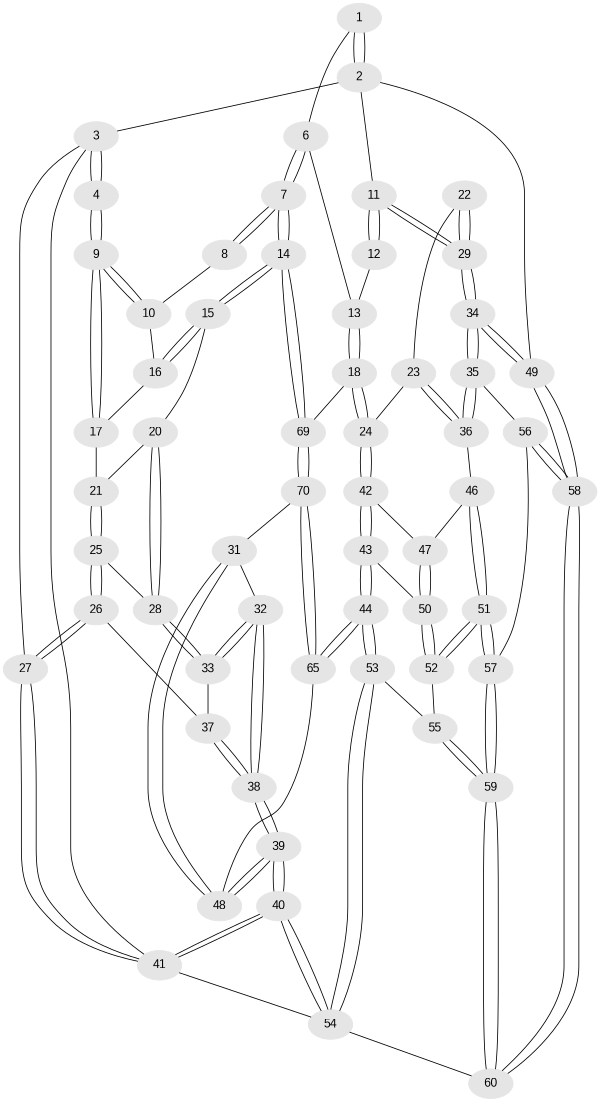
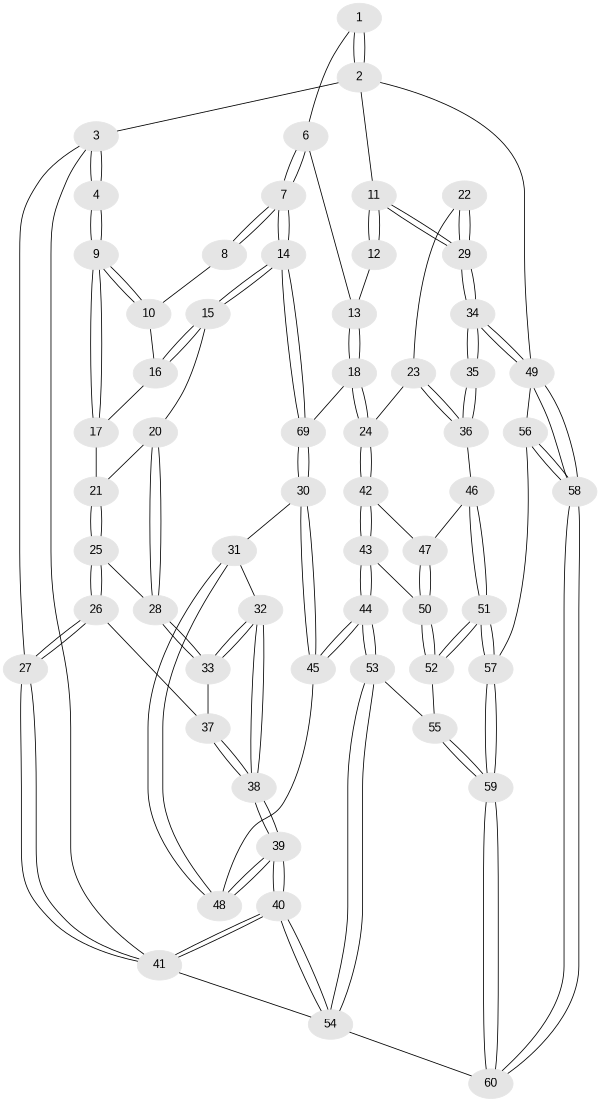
edge "35" -- "56": now "49" -- "56"
node "70": label "70" -> "30"
node "65": label "65" -> "45"
